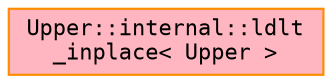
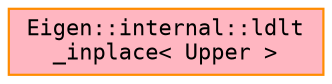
node "Upper::internal::ldlt _inplace< Upper >": label "Upper::internal::ldlt _inplace< Upper >" -> "Eigen::internal::ldlt _inplace< Upper >"
